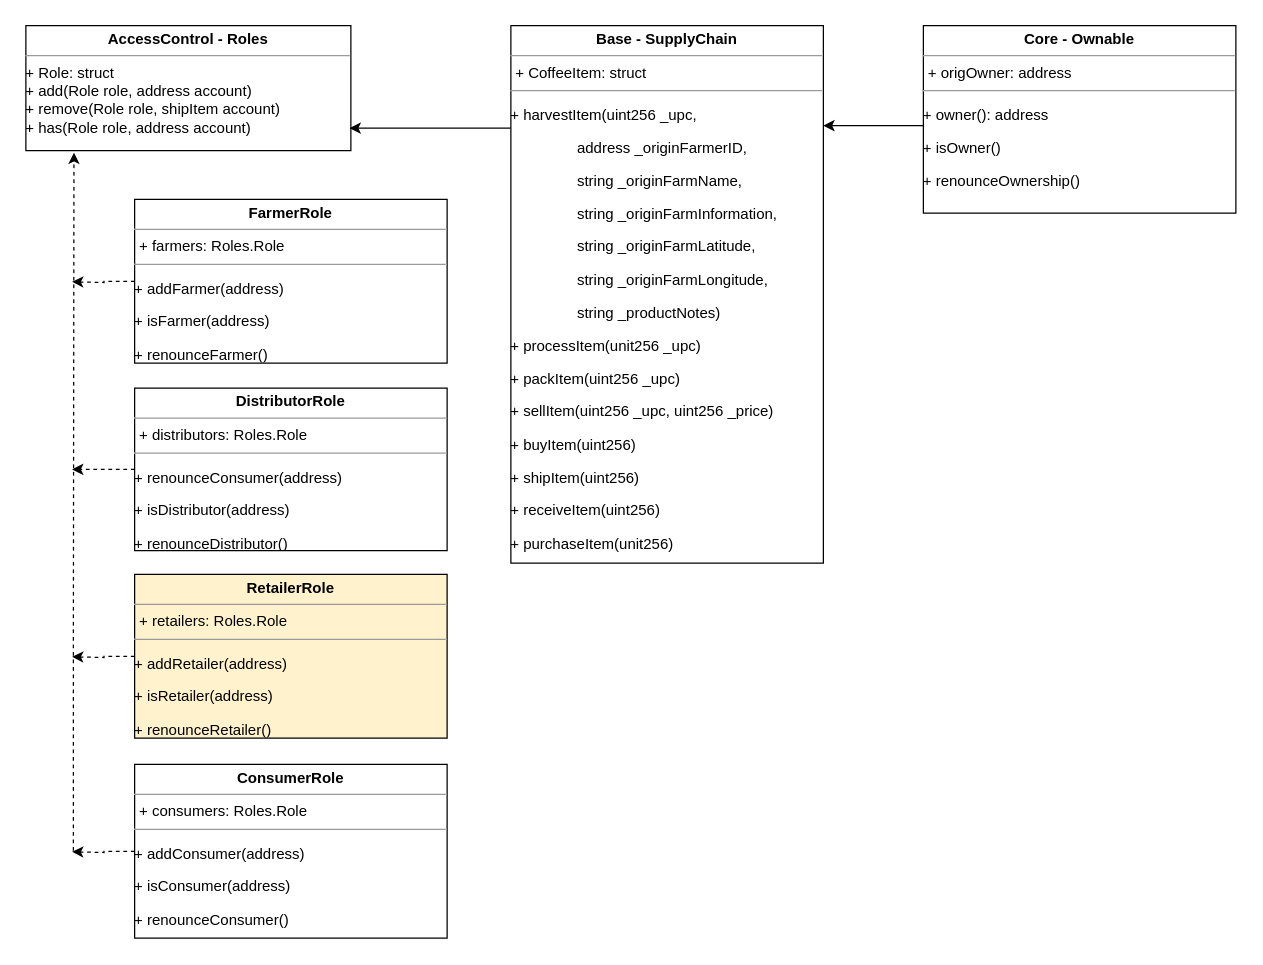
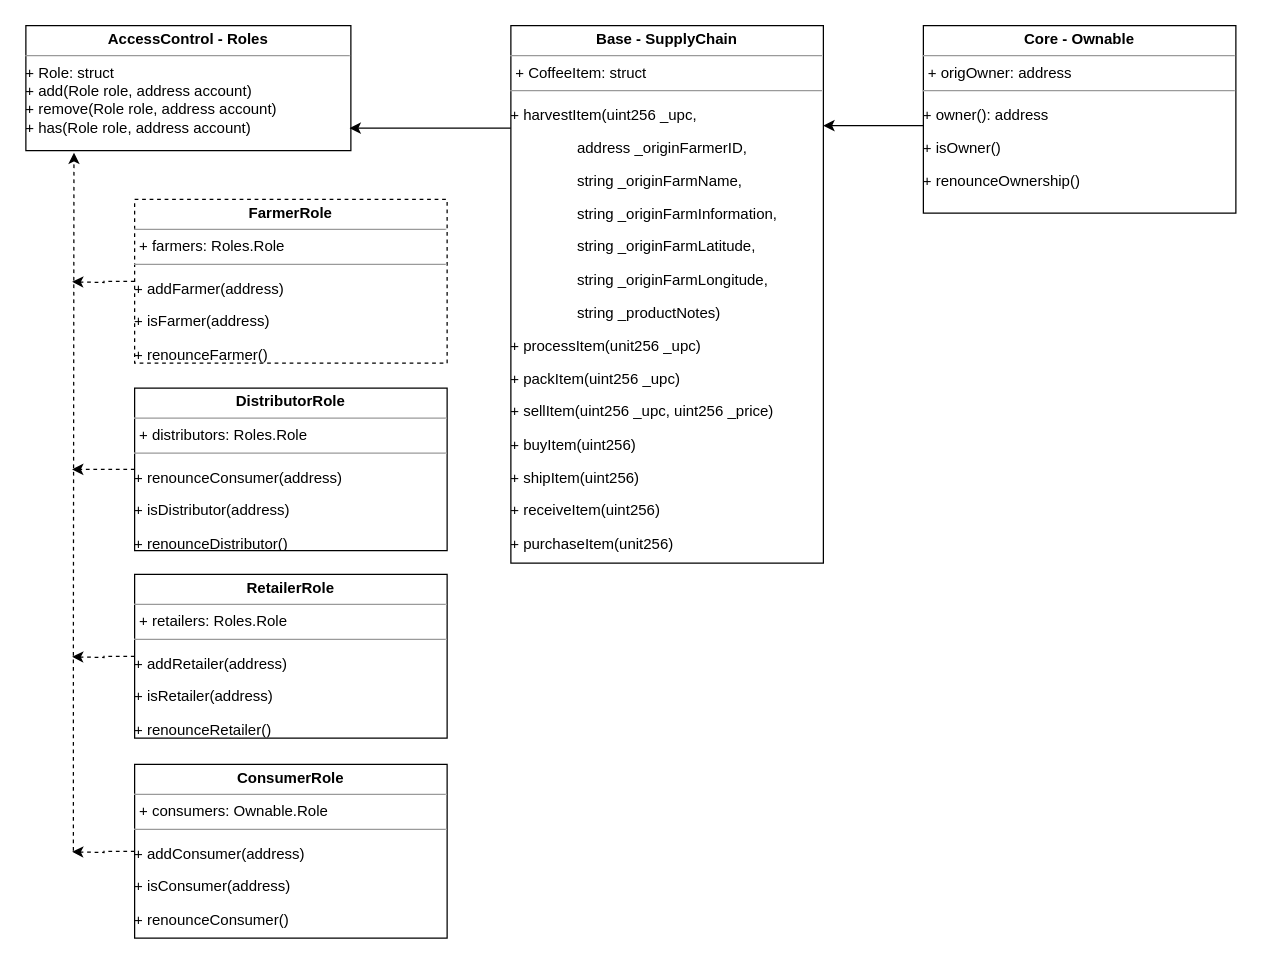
node "AccessControl - Roles + Role: struct + add(Role role, address account) + remove(Role role, shipItem account) + has(Role role, address account)": label "AccessControl - Roles + Role: struct + add(Role role, address account) + remove(Role role, shipItem account) + has(Role role, address account)" -> "AccessControl - Roles + Role: struct + add(Role role, address account) + remove(Role role, address account) + has(Role role, address account)"
node "FarmerRole + farmers: Roles.Role + addFarmer(address) + isFarmer(address) + renounceFarmer()": style solid -> dashed
node "RetailerRole + retailers: Roles.Role + addRetailer(address) + isRetailer(address) + renounceRetailer()": fillcolor #fff2cc -> #ffffff
node "ConsumerRole + consumers: Roles.Role + addConsumer(address) + isConsumer(address) + renounceConsumer()": label "ConsumerRole + consumers: Roles.Role + addConsumer(address) + isConsumer(address) + renounceConsumer()" -> "ConsumerRole + consumers: Ownable.Role + addConsumer(address) + isConsumer(address) + renounceConsumer()"
